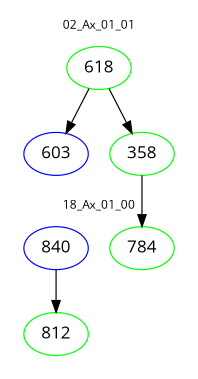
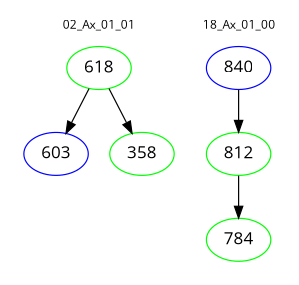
edge "358" -> "784": now "812" -> "784"
